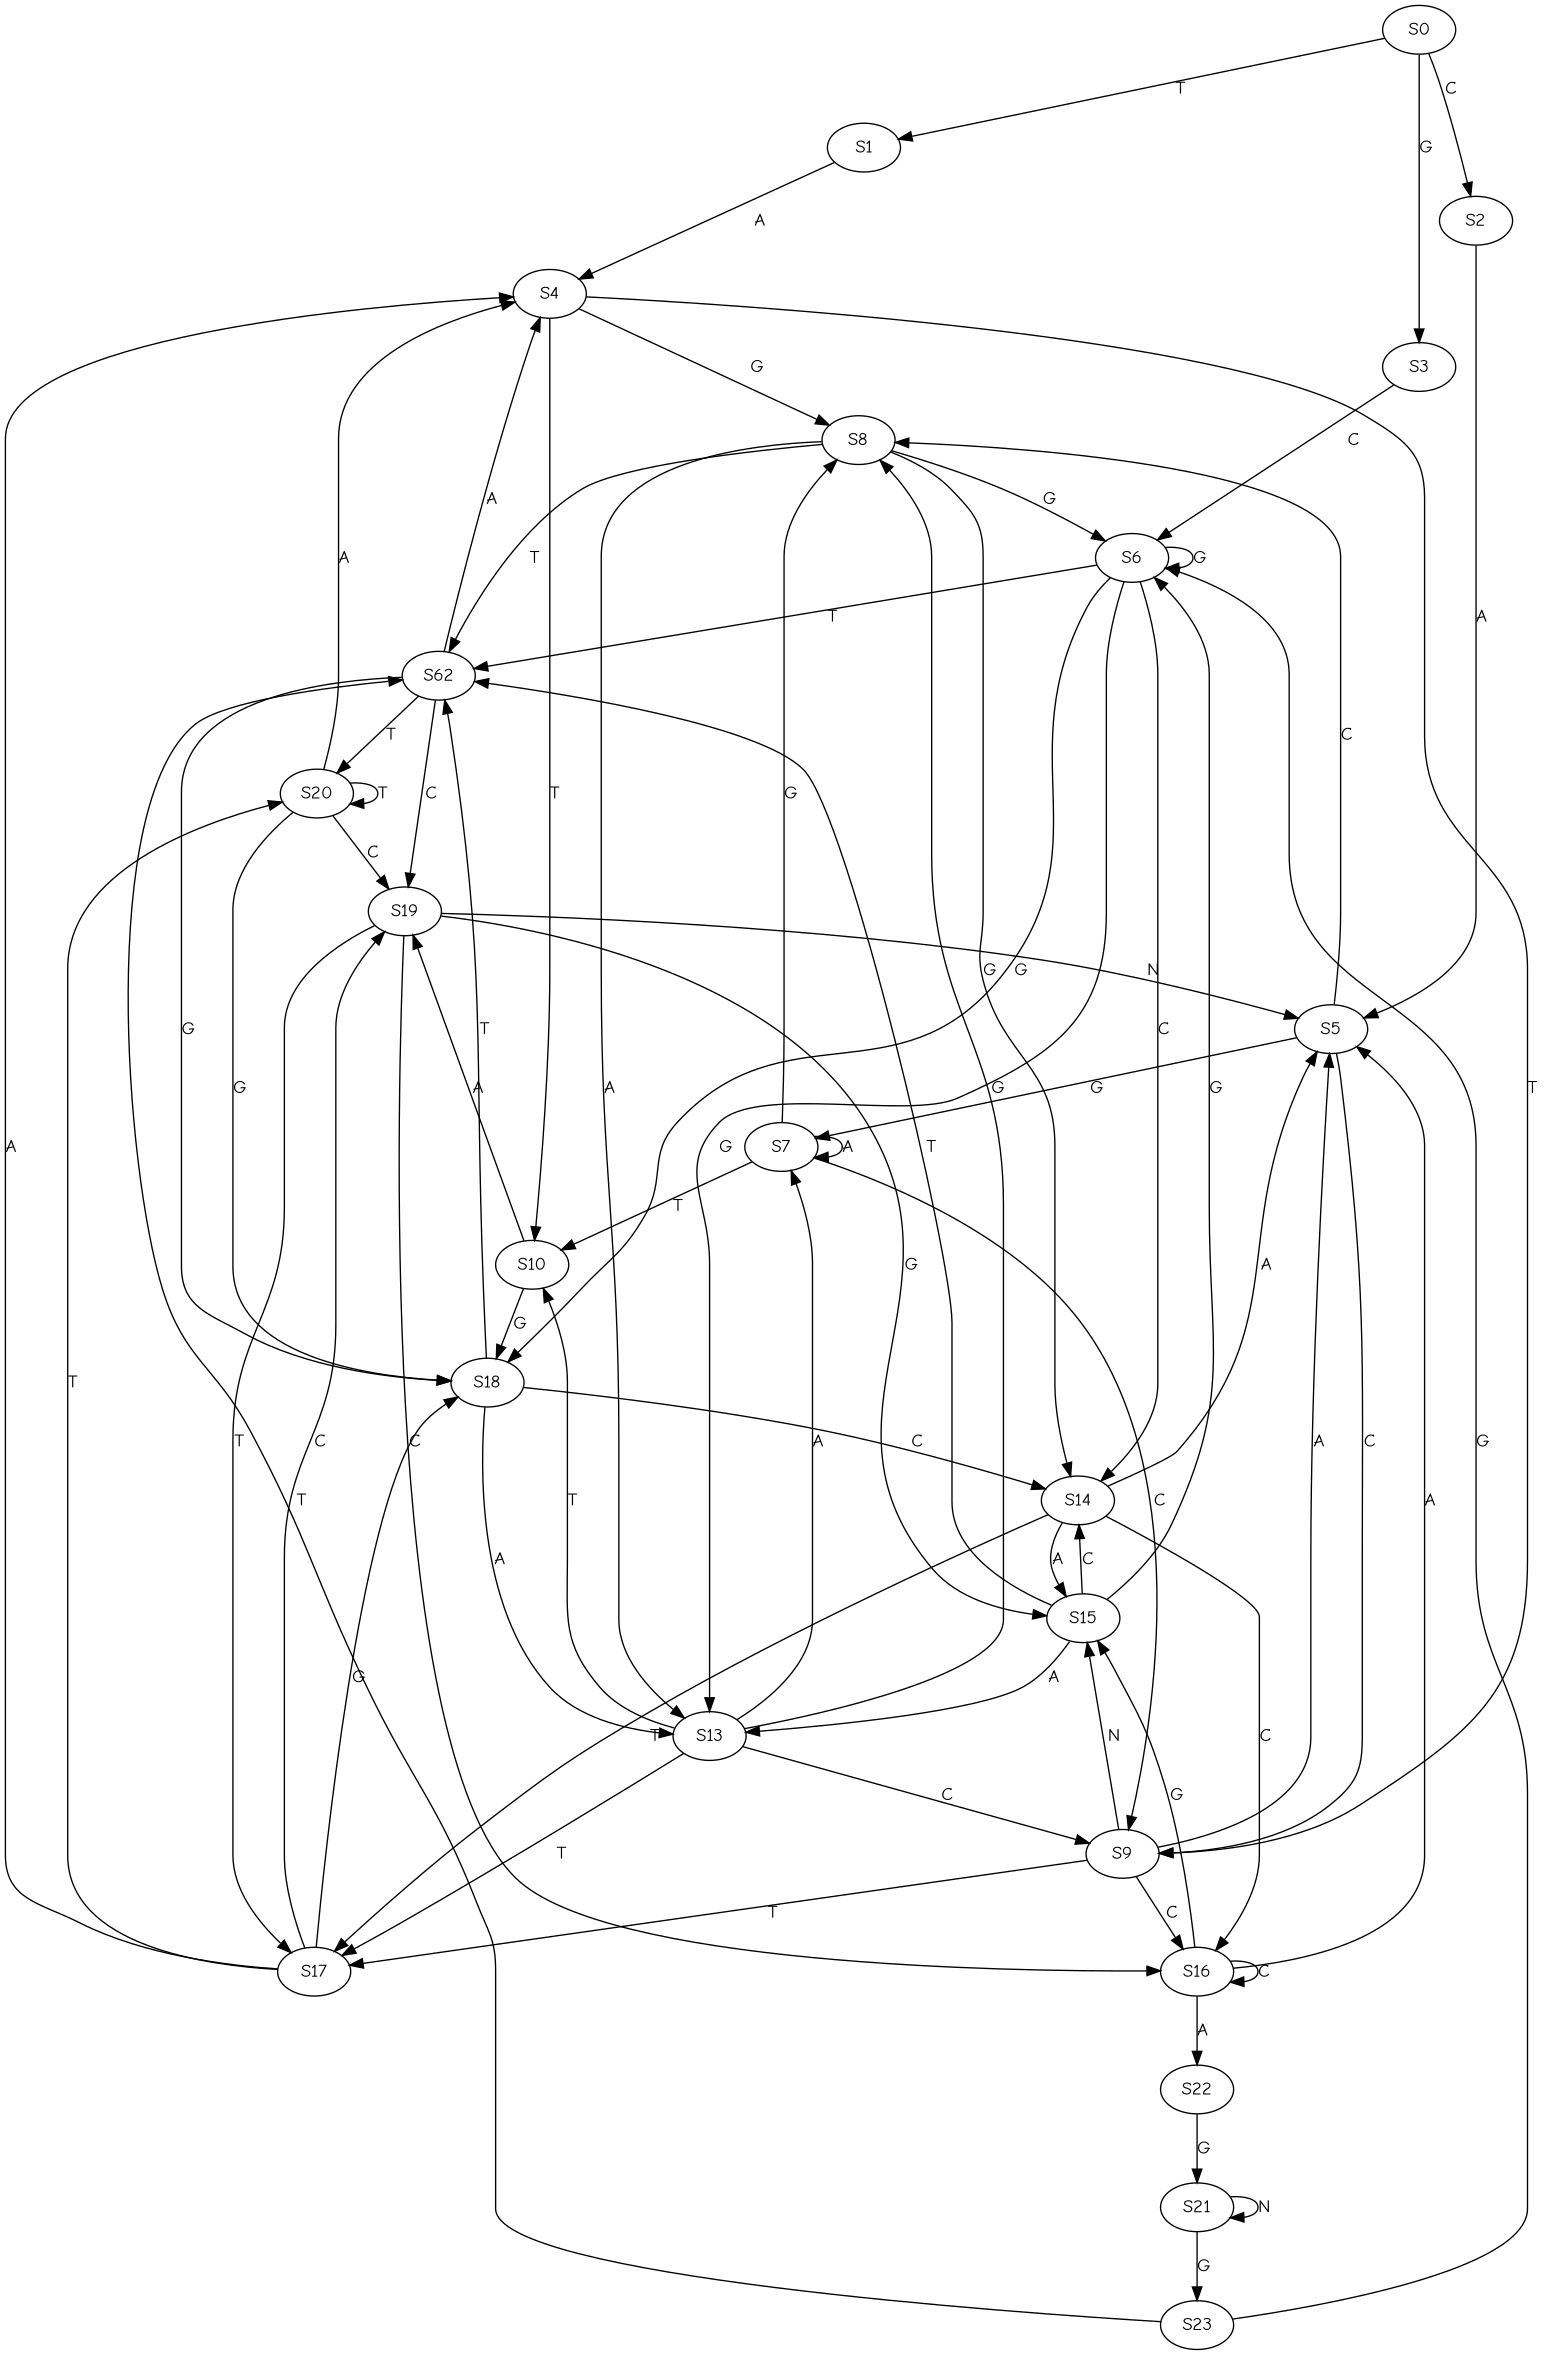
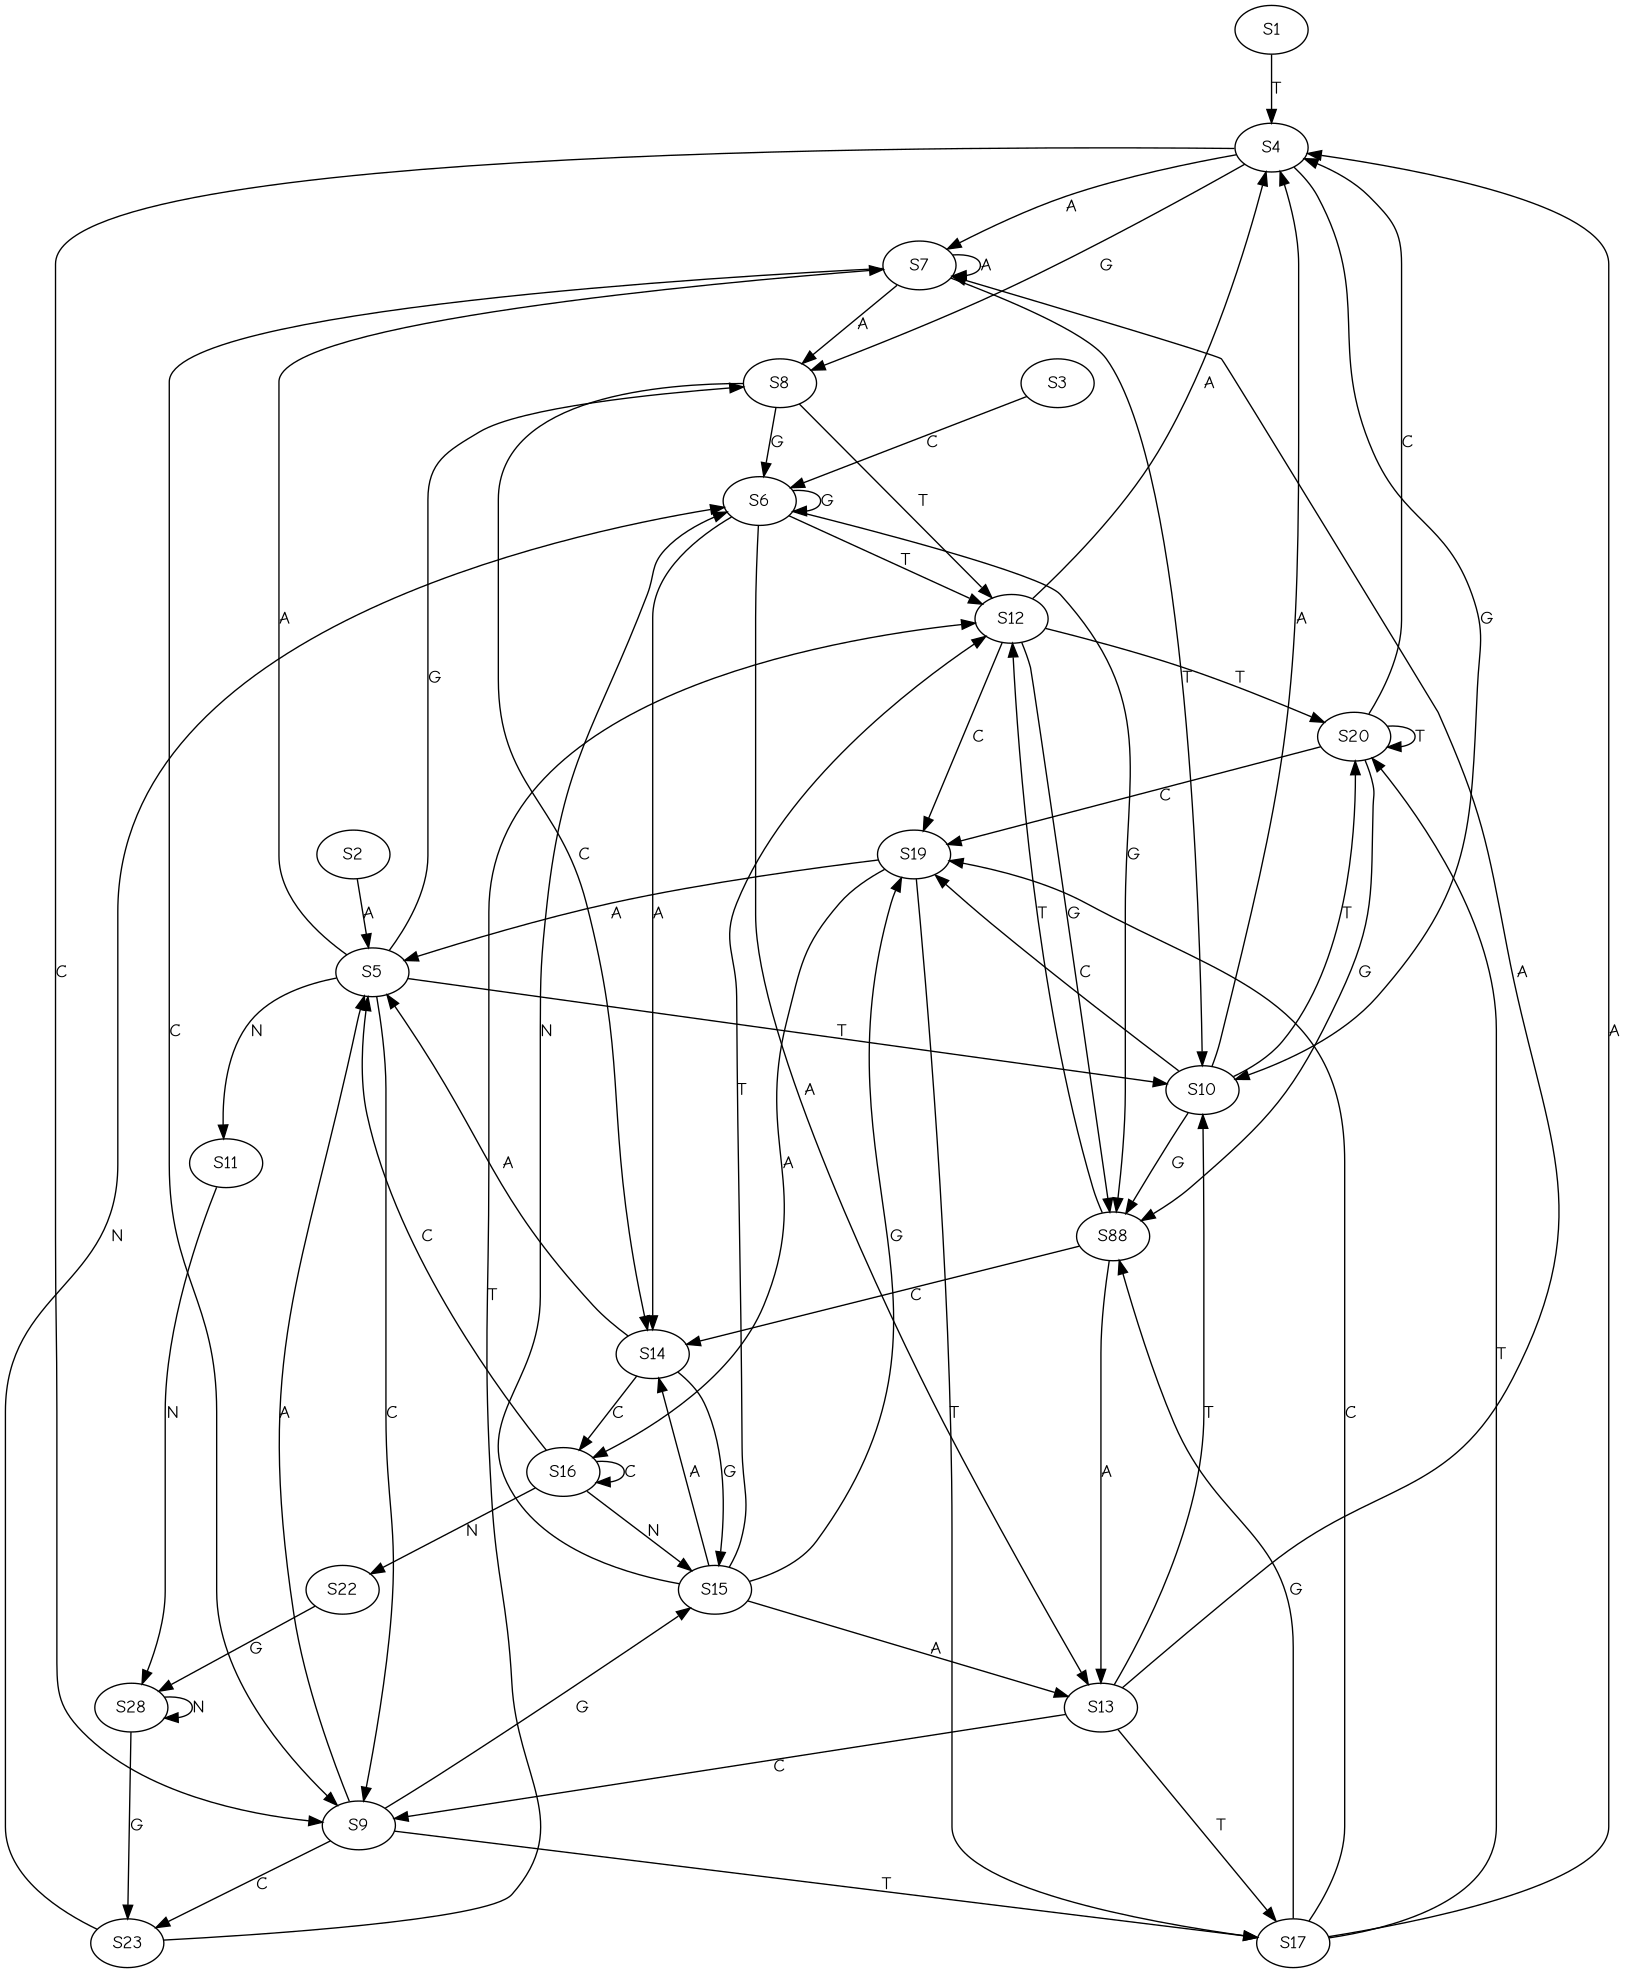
node "S0": removed
edge "S4" -> "S7": added, label "A"
edge "S1" -> "S4": label "A" -> "T"
edge "S20" -> "S4": label "A" -> "C"
edge "S10" -> "S4": added, label "A"
node "S62": label "S62" -> "S12"
edge "S5" -> "S8": label "C" -> "G"
edge "S4" -> "S10": label "T" -> "G"
edge "S7" -> "S8": label "G" -> "A"
edge "S10" -> "S20": added, label "T"
edge "S8" -> "S14": label "G" -> "C"
edge "S19" -> "S5": label "N" -> "A"
edge "S8" -> "S13": removed, label "A"
edge "S5" -> "S10": added, label "T"
edge "S6" -> "S14": label "C" -> "A"
edge "S10" -> "S19": label "A" -> "C"
edge "S5" -> "S7": label "G" -> "A"
edge "S15" -> "S6": label "G" -> "N"
edge "S4" -> "S9": label "T" -> "C"
edge "S6" -> "S13": label "G" -> "A"
node "S11": added
edge "S19" -> "S15": reversed
edge "S13" -> "S8": removed, label "G"
node "S18": label "S18" -> "S88"
edge "S19" -> "S16": label "C" -> "A"
edge "S23" -> "S6": label "G" -> "N"
edge "S16" -> "S5": label "A" -> "C"
edge "S14" -> "S15": label "A" -> "G"
edge "S15" -> "S14": label "C" -> "A"
edge "S14" -> "S17": removed, label "T"
edge "S9" -> "S15": label "N" -> "G"
edge "S16" -> "S15": label "G" -> "N"
edge "S9" -> "S16": now "S9" -> "S23"
edge "S16" -> "S22": label "A" -> "N"
node "S21": label "S21" -> "S28"
